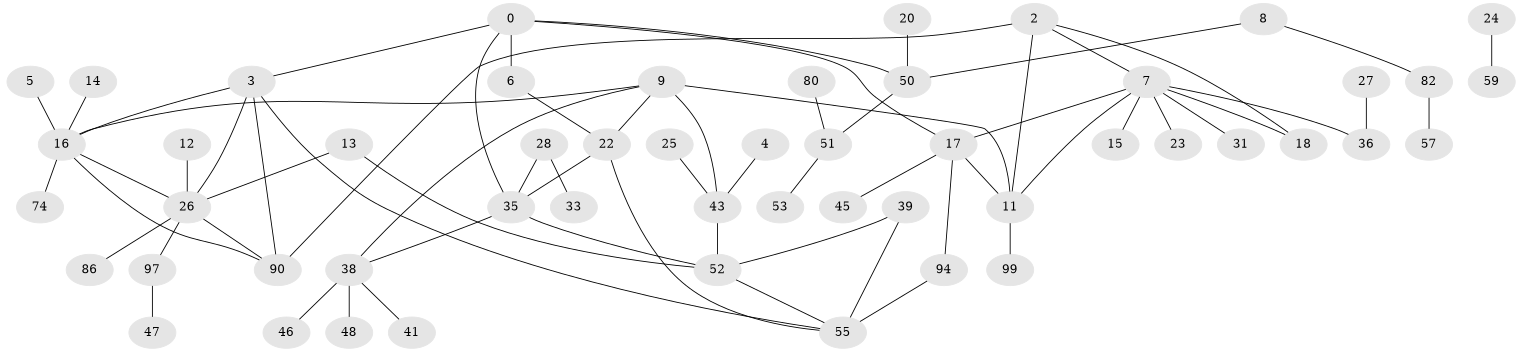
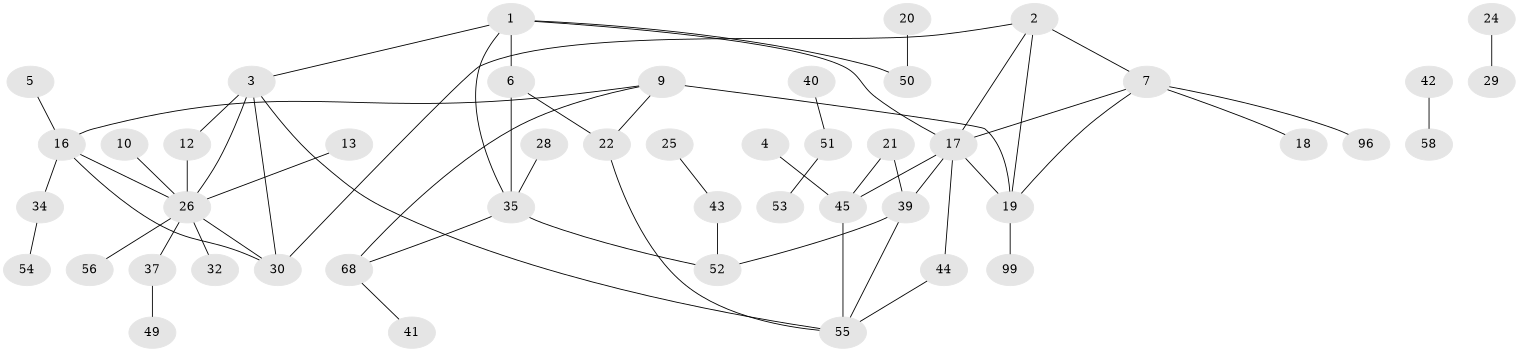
node "0": label "0" -> "1"
node "8": removed
edge "2" -- "18": now "2" -- "17"
node "14": removed
node "80": label "80" -> "40"
node "27": removed
node "82": label "82" -> "42"
node "59": label "59" -> "29"
edge "3" -- "16": now "3" -- "12"
edge "50" -- "51": removed
edge "9" -- "43": removed
node "10": added
node "21": added
node "15": removed
node "23": removed
node "31": removed
node "36": label "36" -> "96"
node "57": label "57" -> "58"
edge "22" -- "35": now "6" -- "35"
edge "4" -- "43": now "4" -- "45"
edge "17" -- "39": added
node "74": label "74" -> "34"
node "33": removed
node "11": label "11" -> "19"
edge "13" -- "52": removed
node "54": added
node "86": label "86" -> "56"
node "97": label "97" -> "37"
node "32": added
node "90": label "90" -> "30"
node "38": label "38" -> "68"
node "94": label "94" -> "44"
edge "52" -- "55": now "45" -- "55"
node "47": label "47" -> "49"
node "46": removed
node "48": removed
